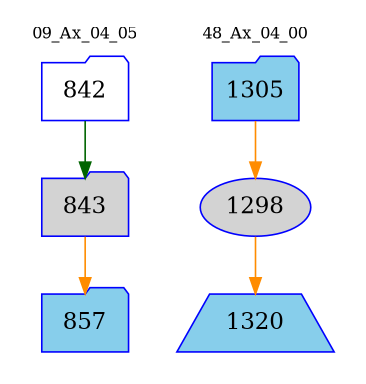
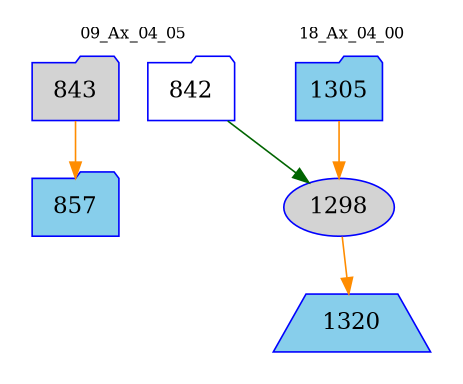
cluster "48_Ax_04_00": label "48_Ax_04_00" -> "18_Ax_04_00"
edge "842" -> "843": now "842" -> "1298"
